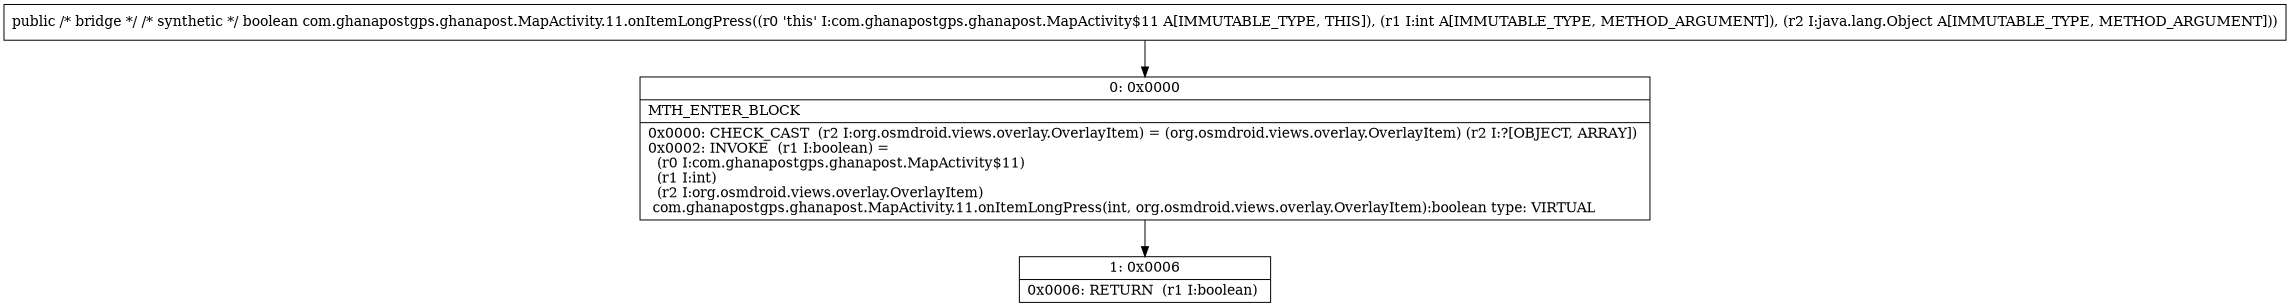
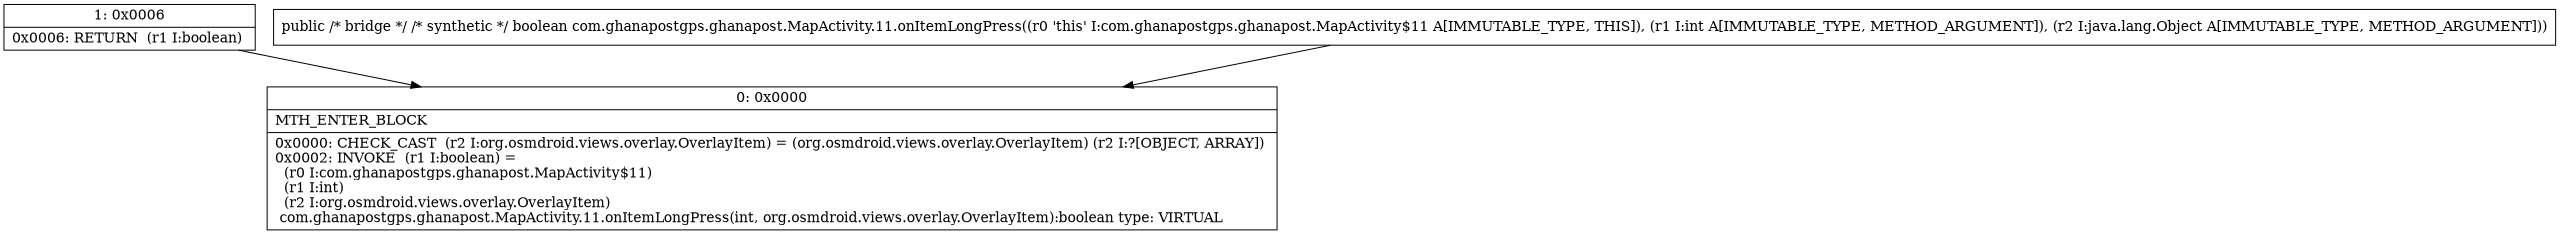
edge "0: 0x0000" -> "1: 0x0006": reversed
